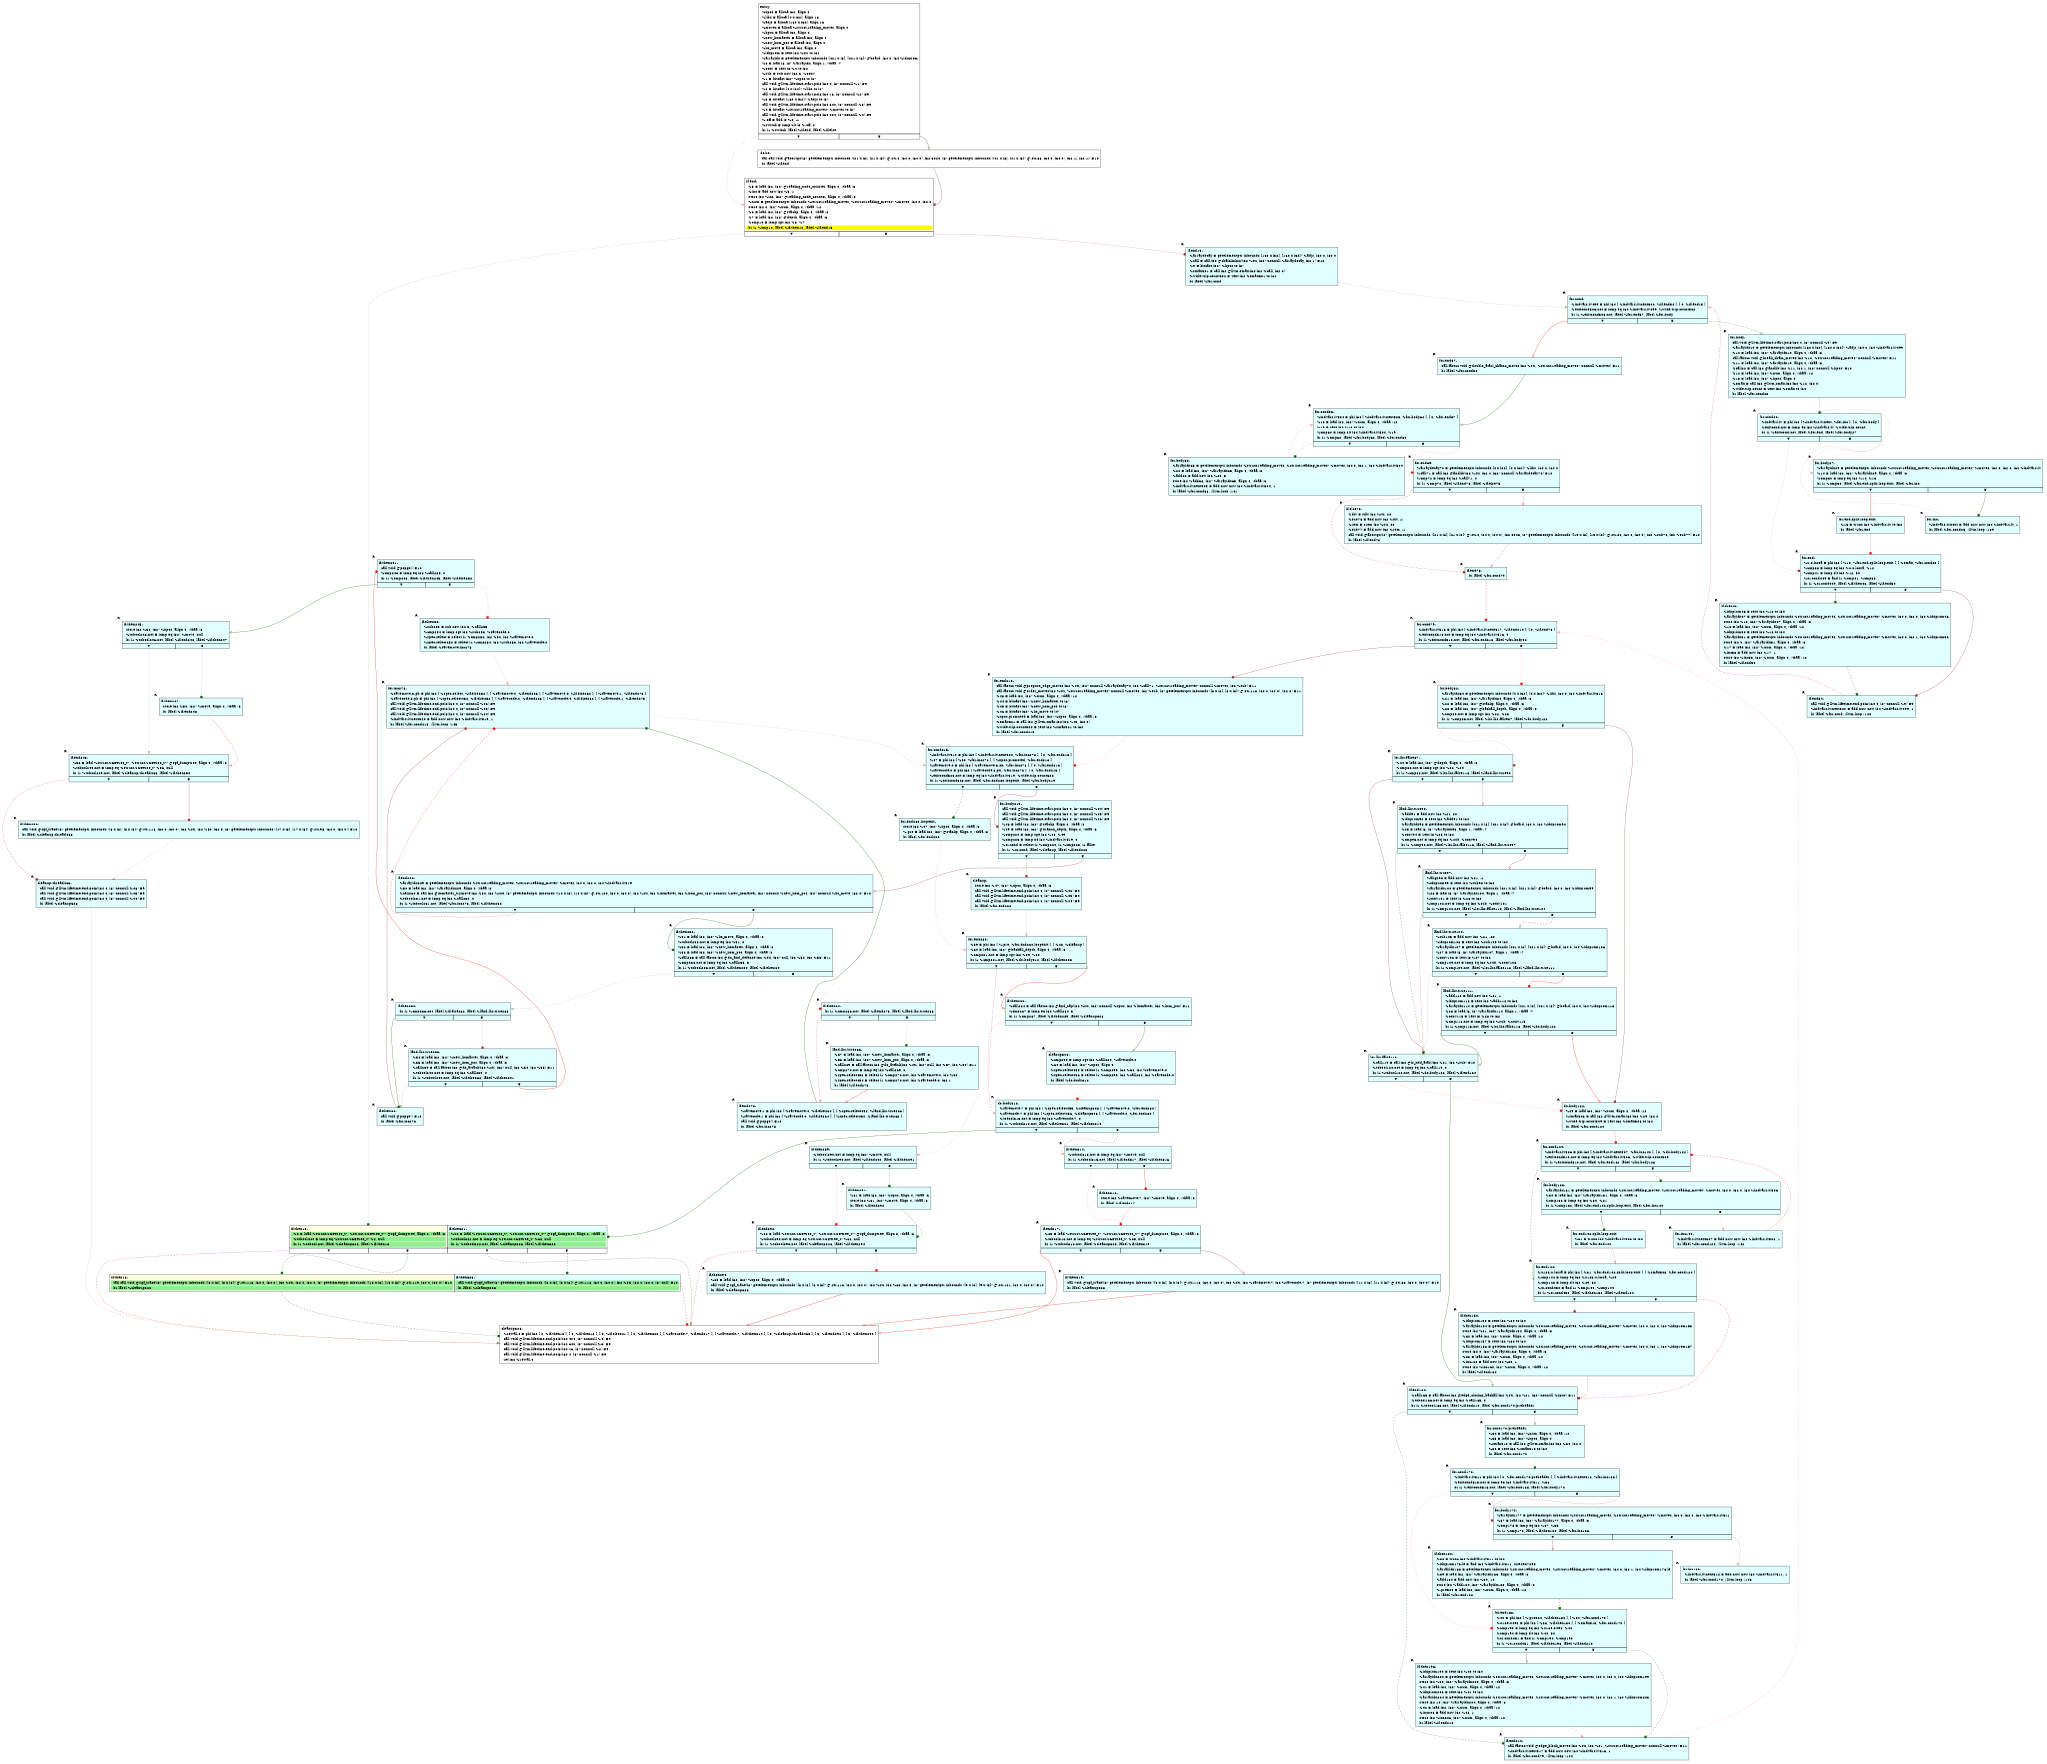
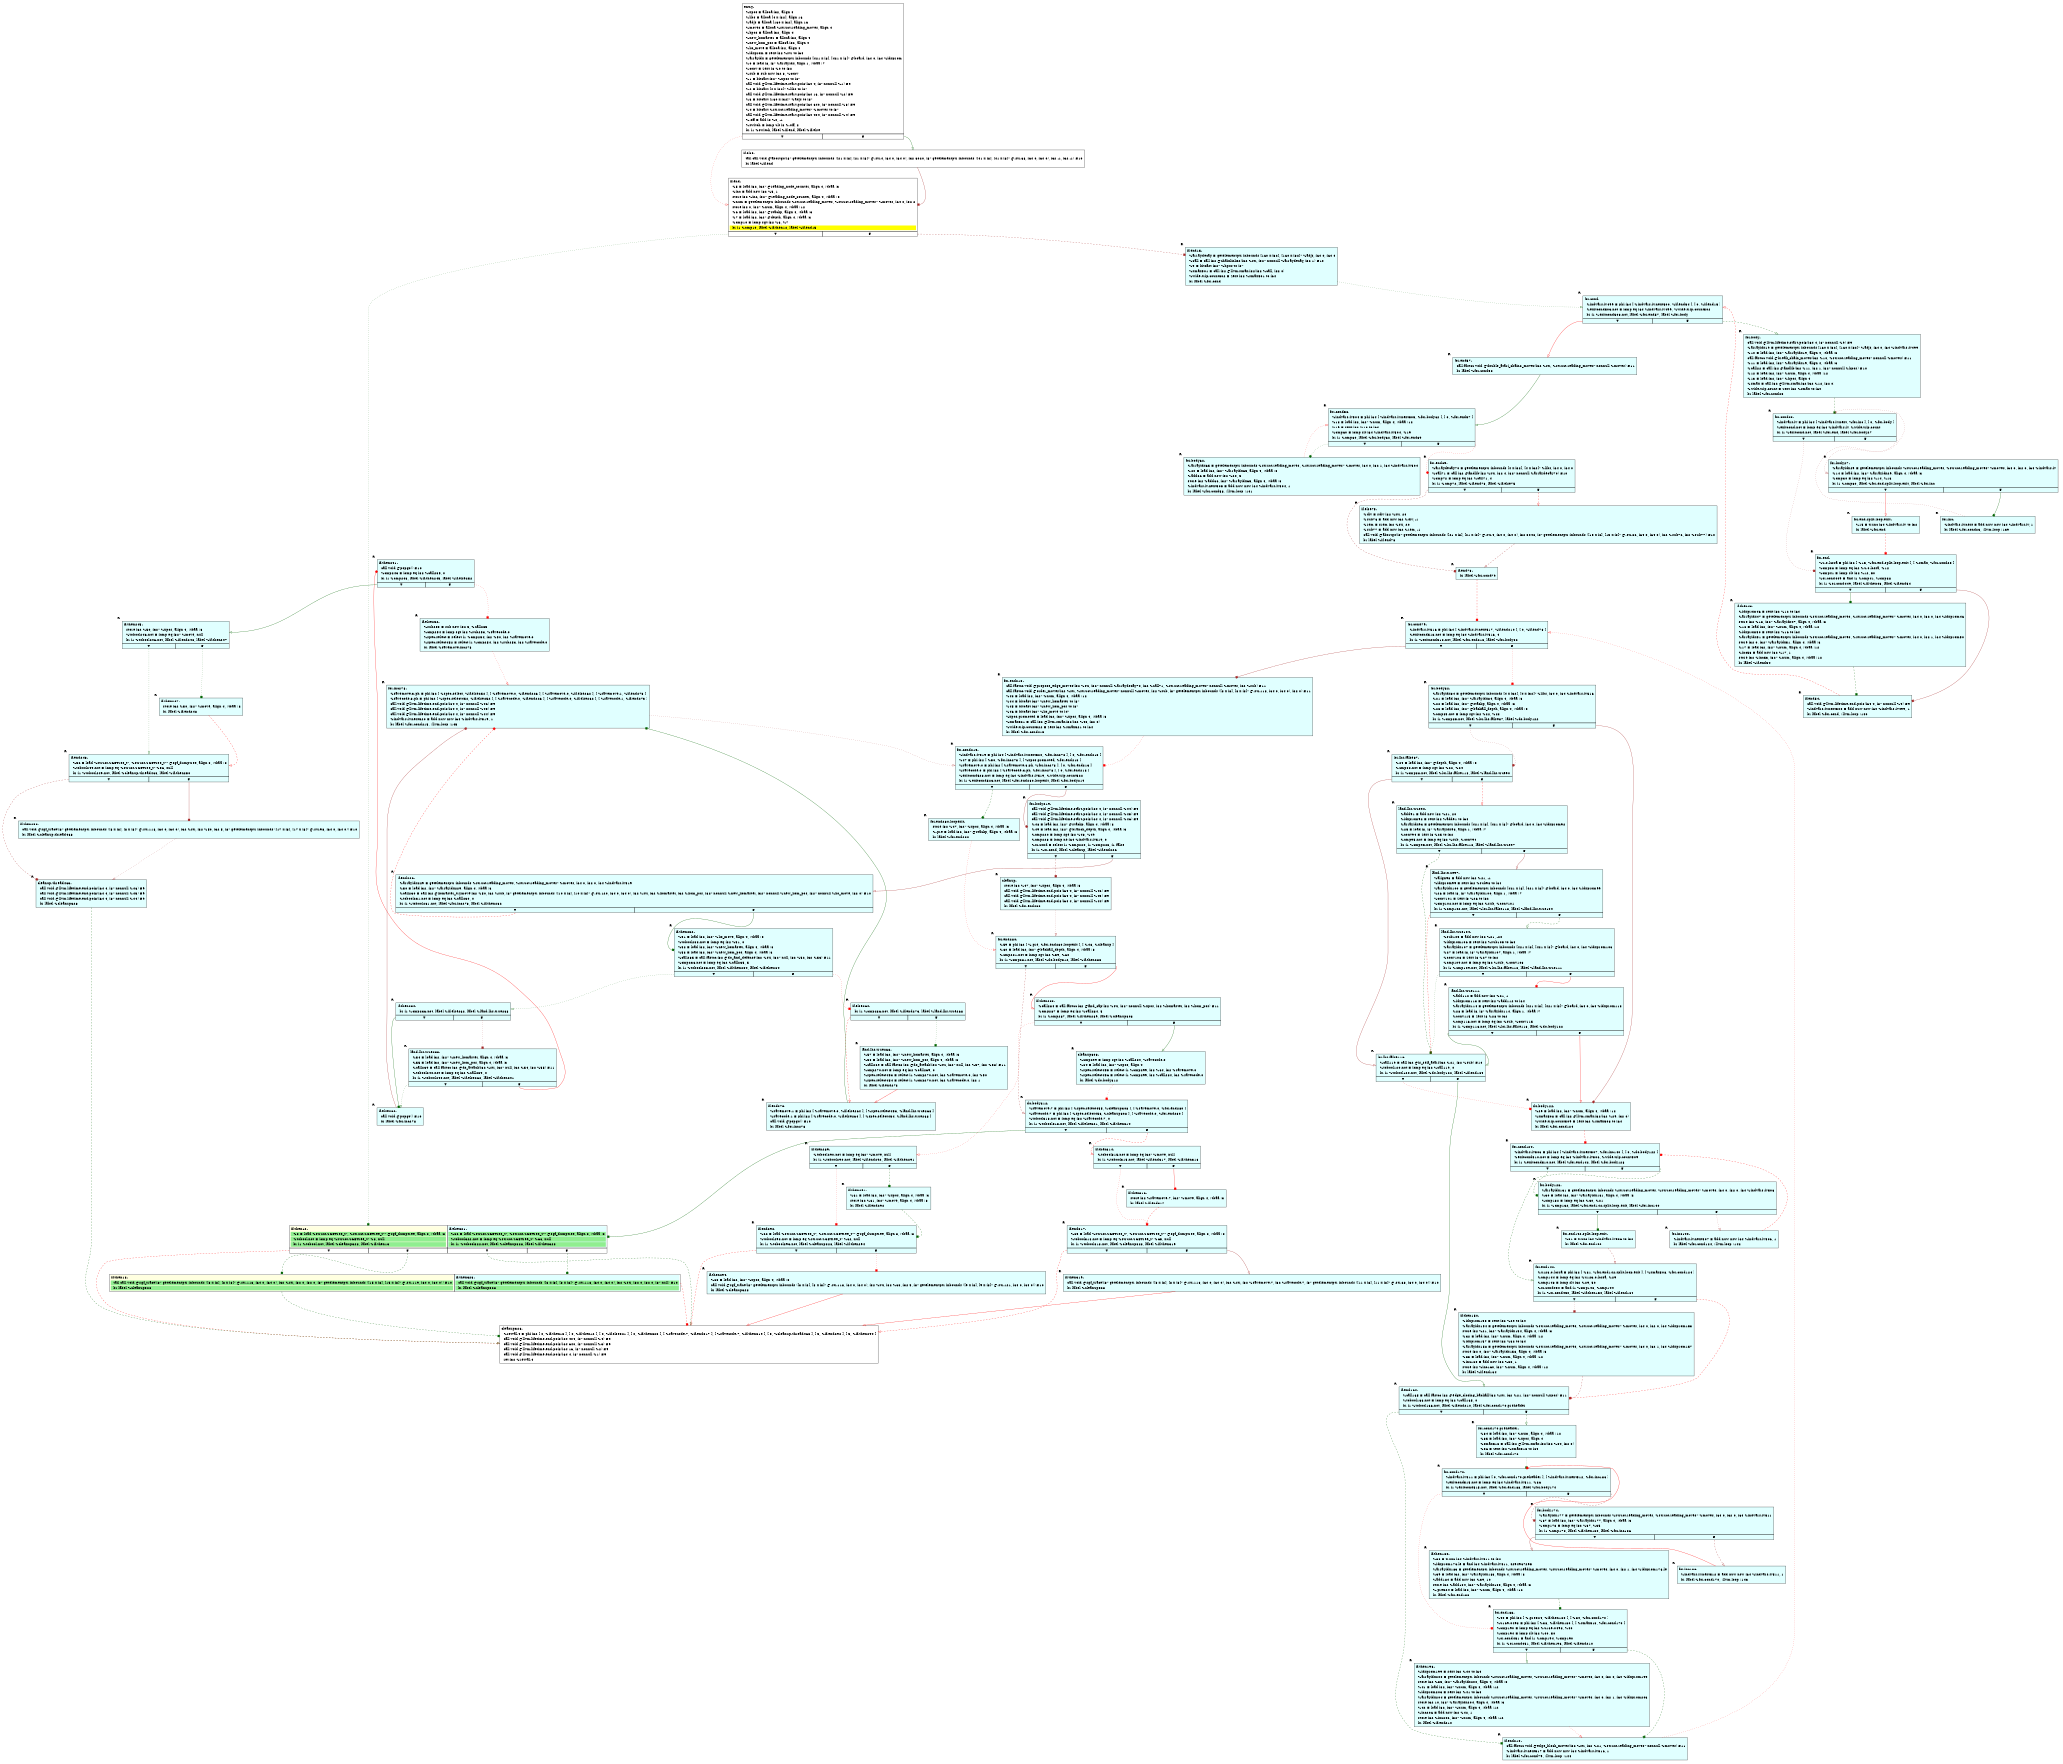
edge "cleanup.thread463:" -> "cleanup328:": style dotted -> dashed
edge "if.end317:" -> "cleanup328:": style solid -> dashed
edge "for.inc186:" -> "for.cond170:": added
